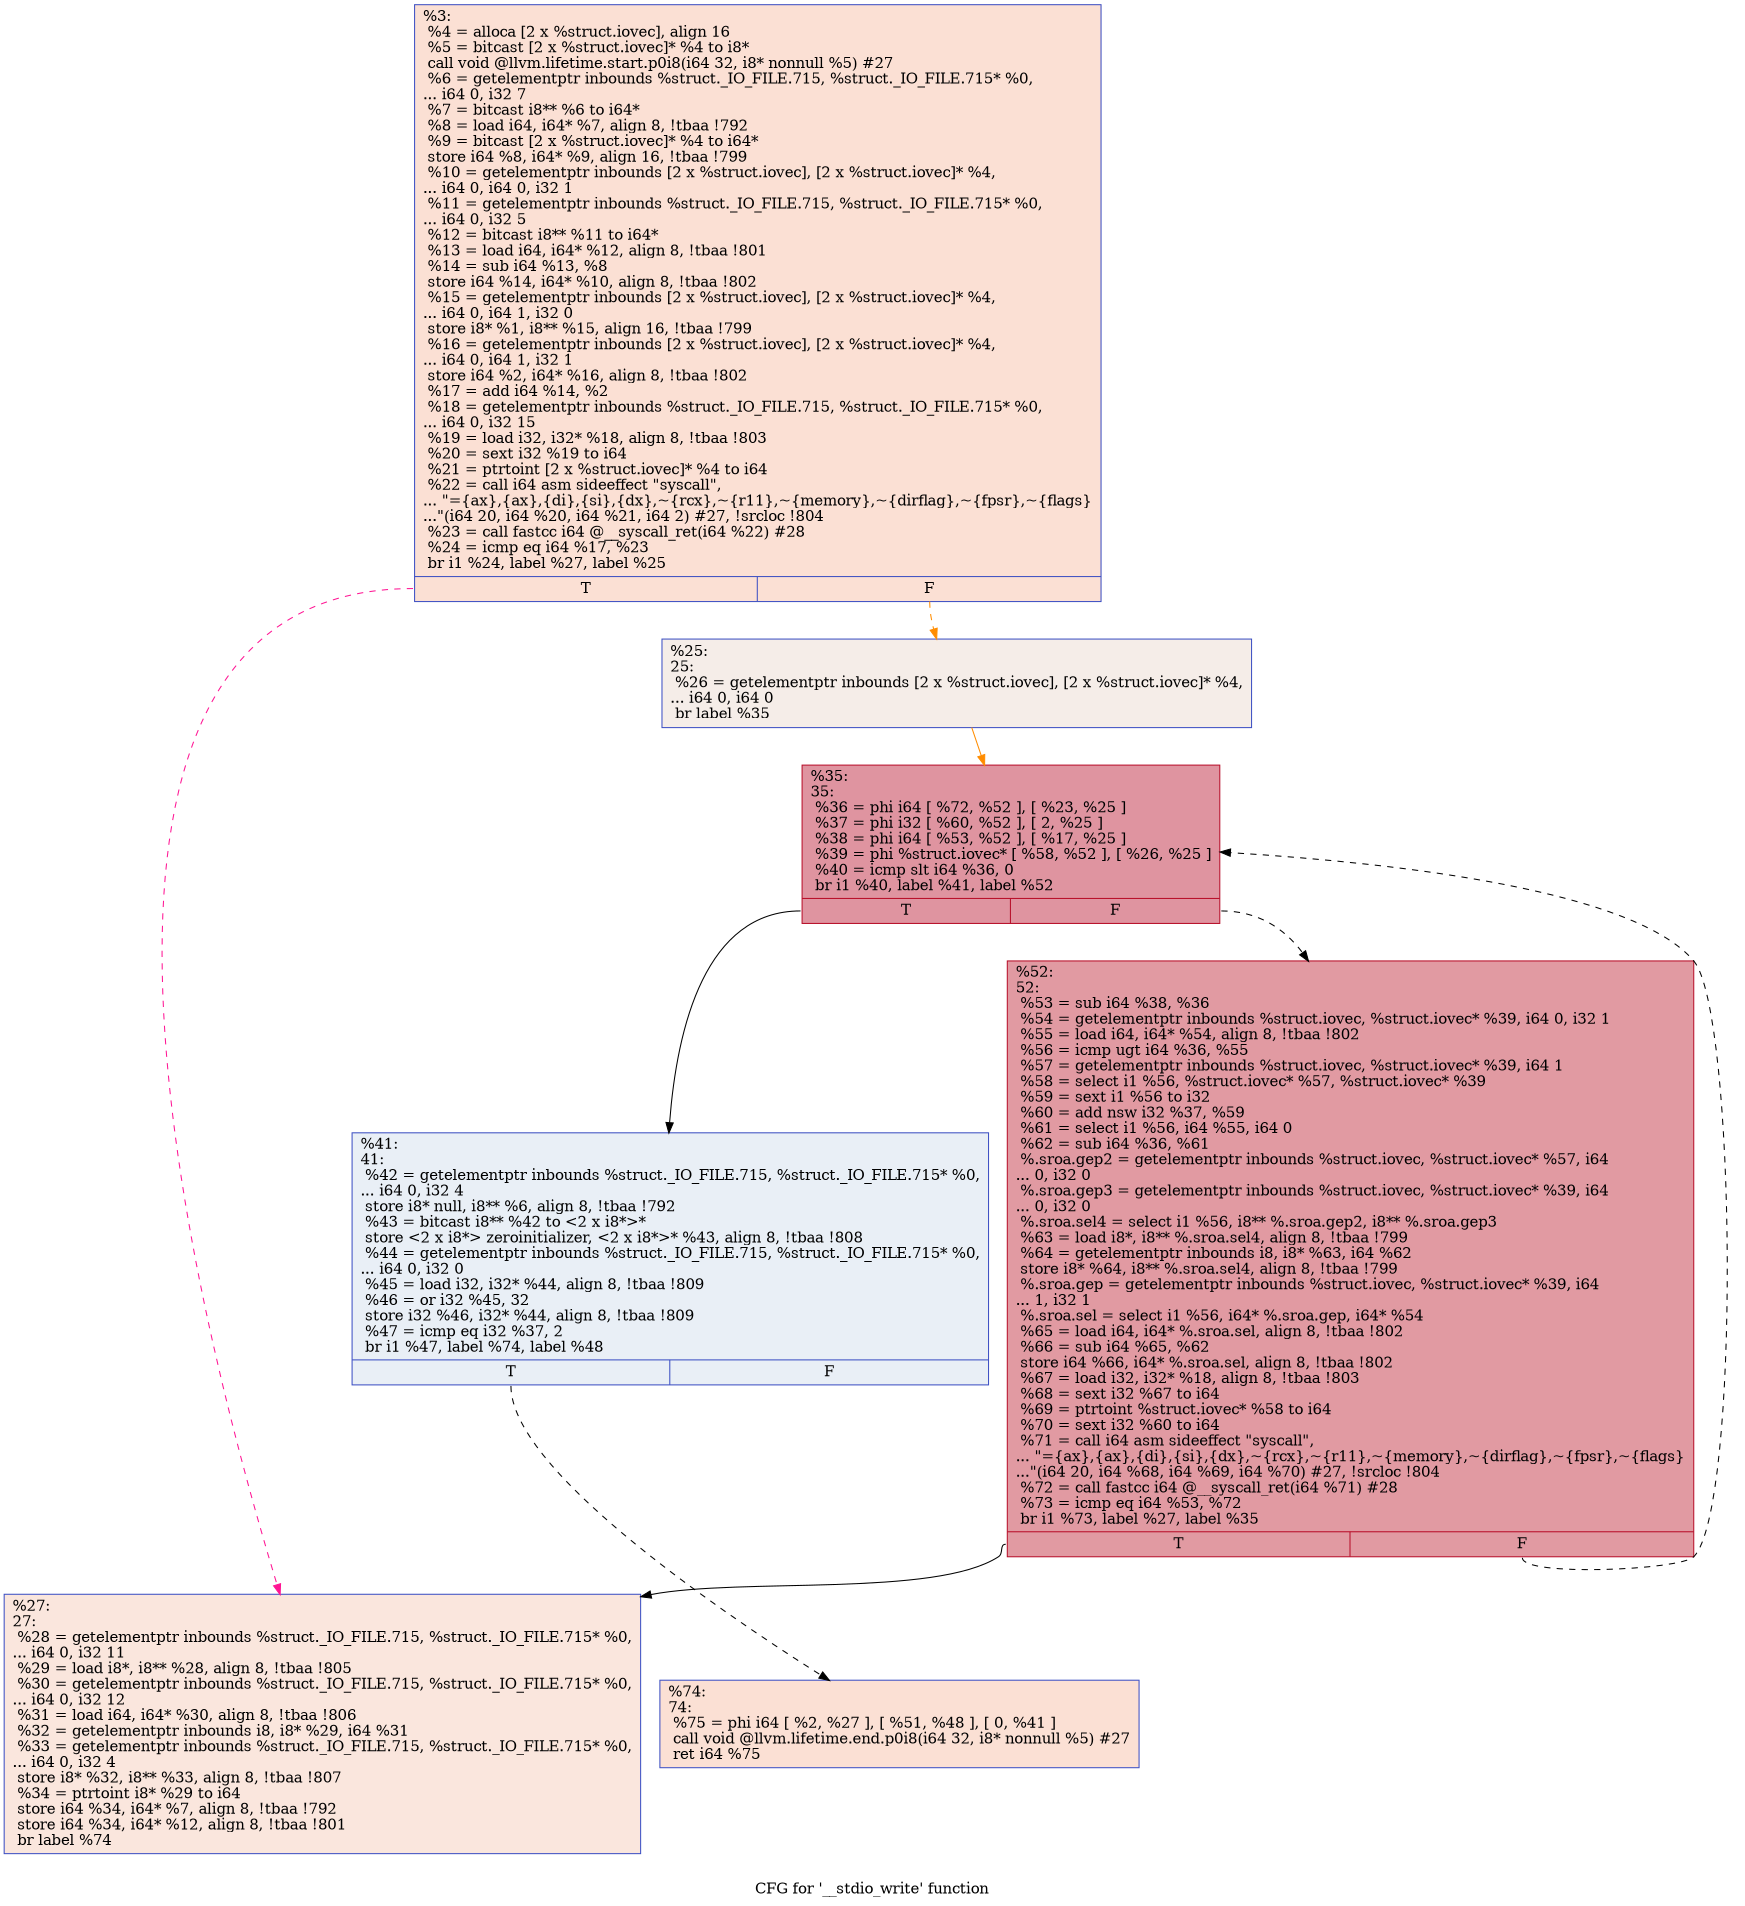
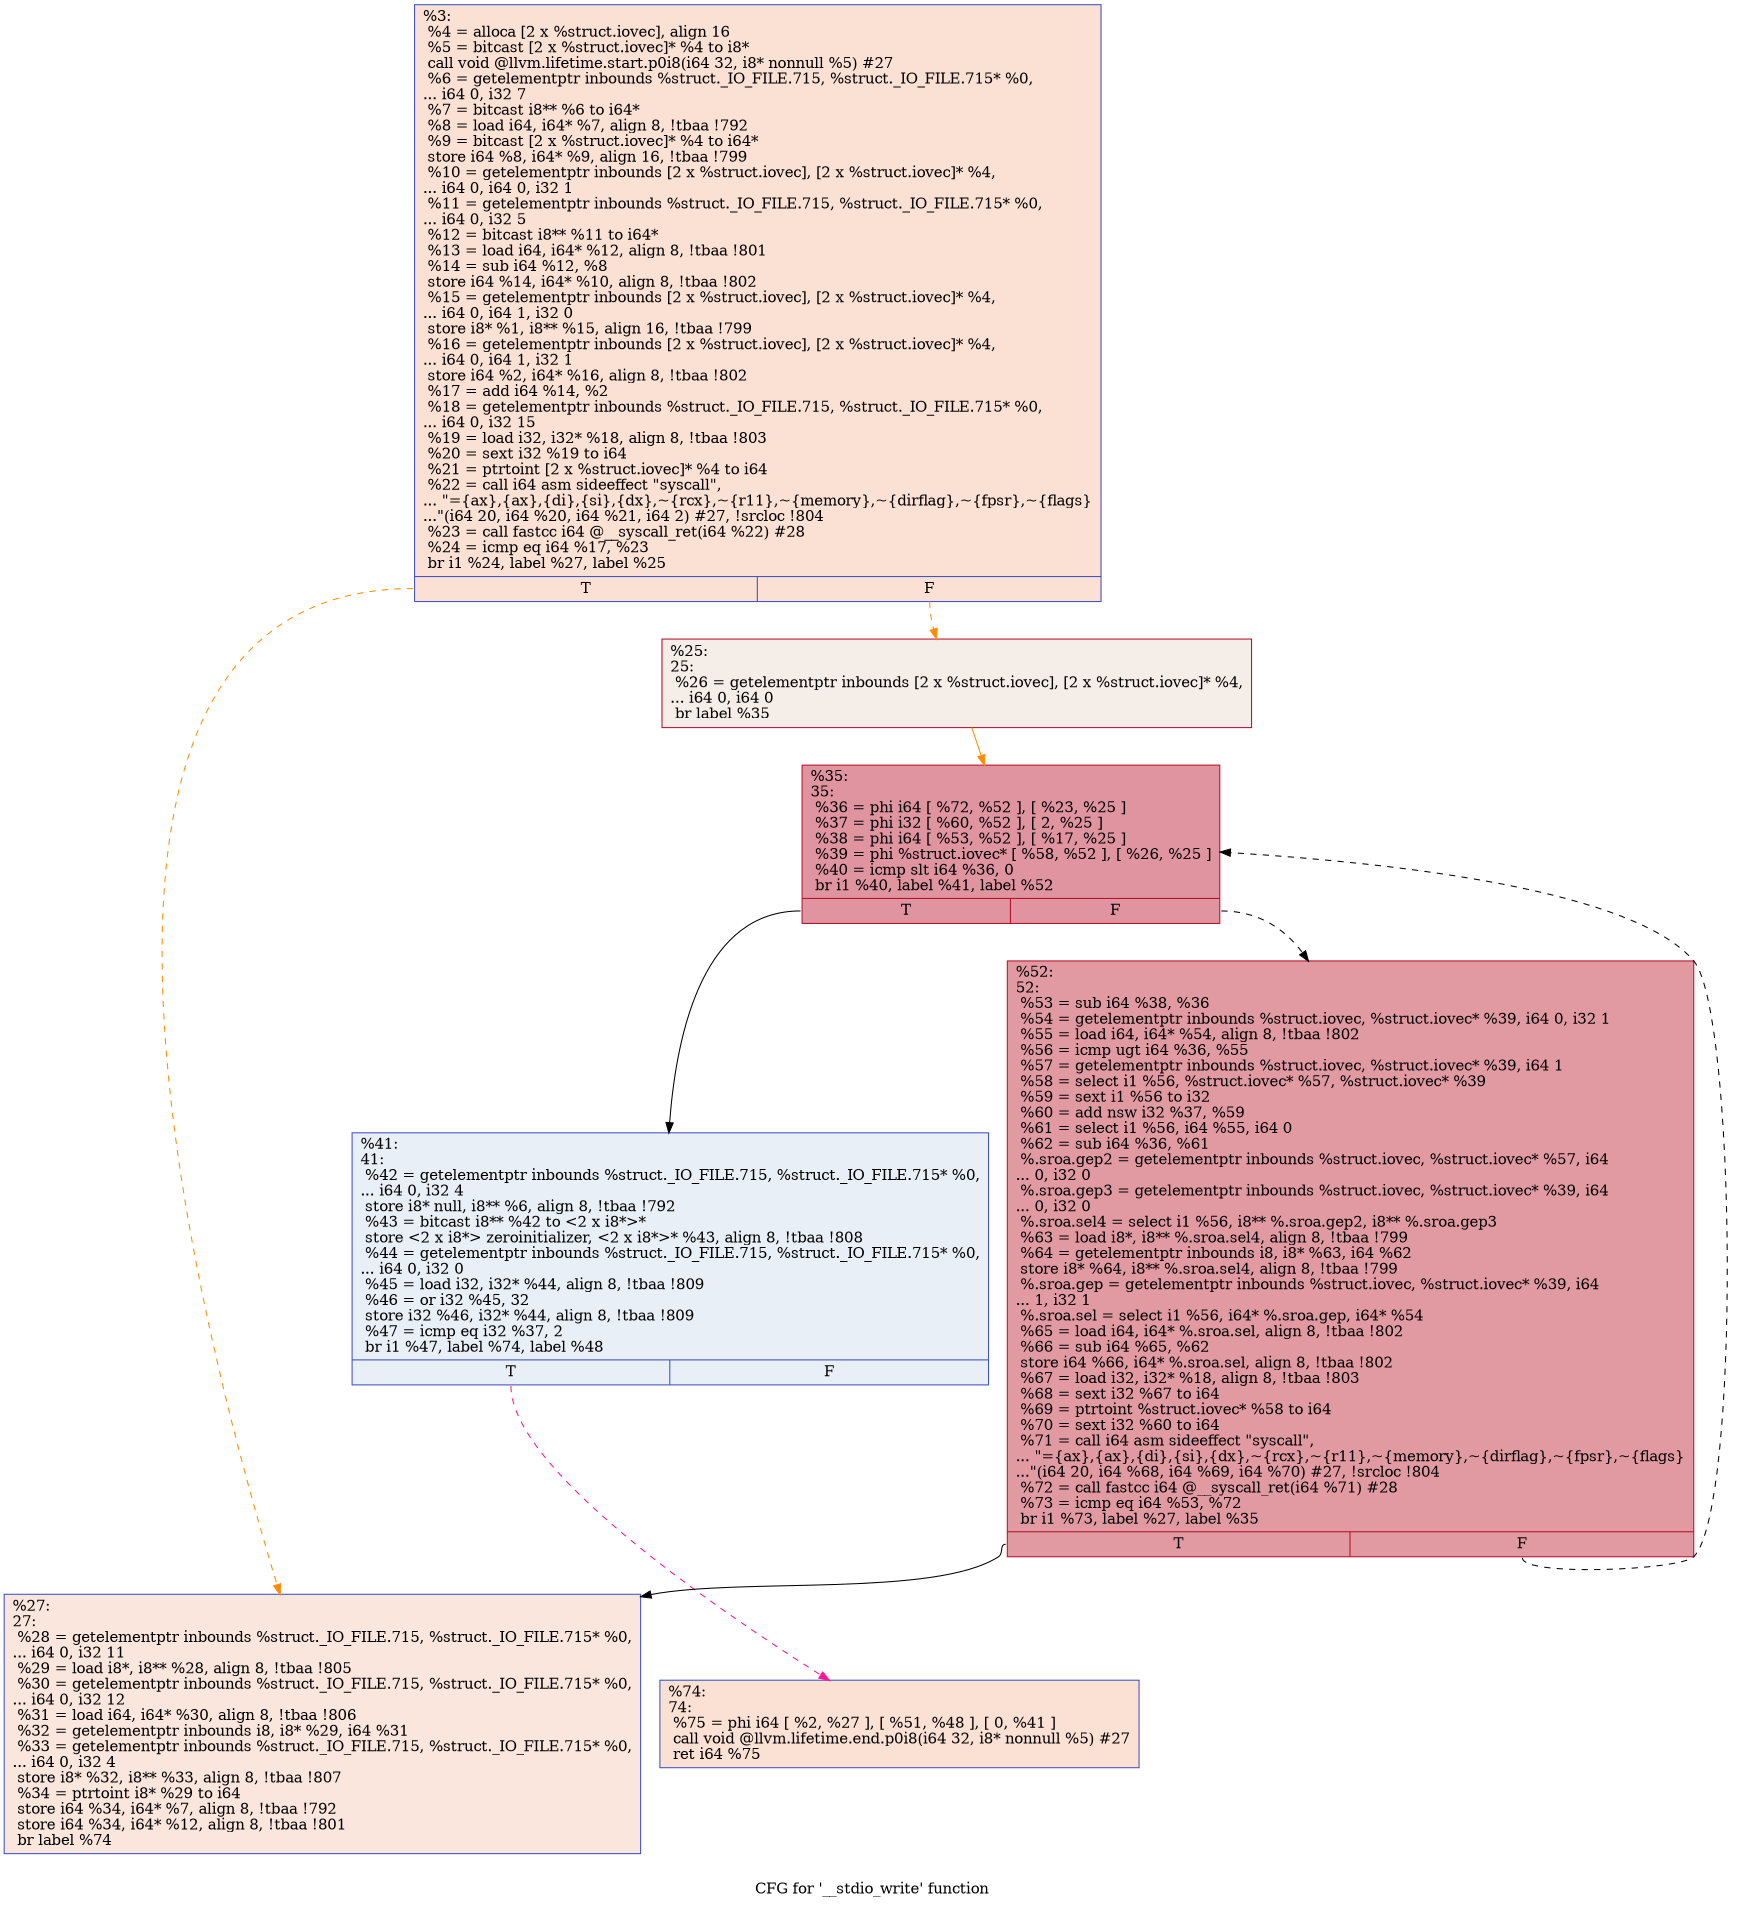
node "%3:": text "%14 = sub i64 %13, %8" -> "%14 = sub i64 %12, %8"
node "%25:": color #3d50c3ff -> #b70d28ff
edge "%3:" -> "%27:": color deeppink -> darkorange
edge "%41:" -> "%74:": color black -> deeppink
